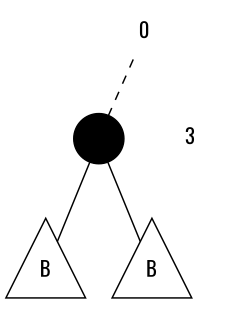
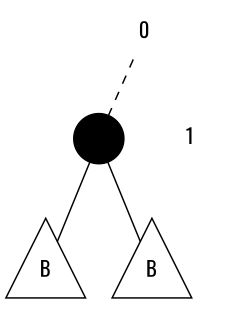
node "3": label "3" -> "1"
